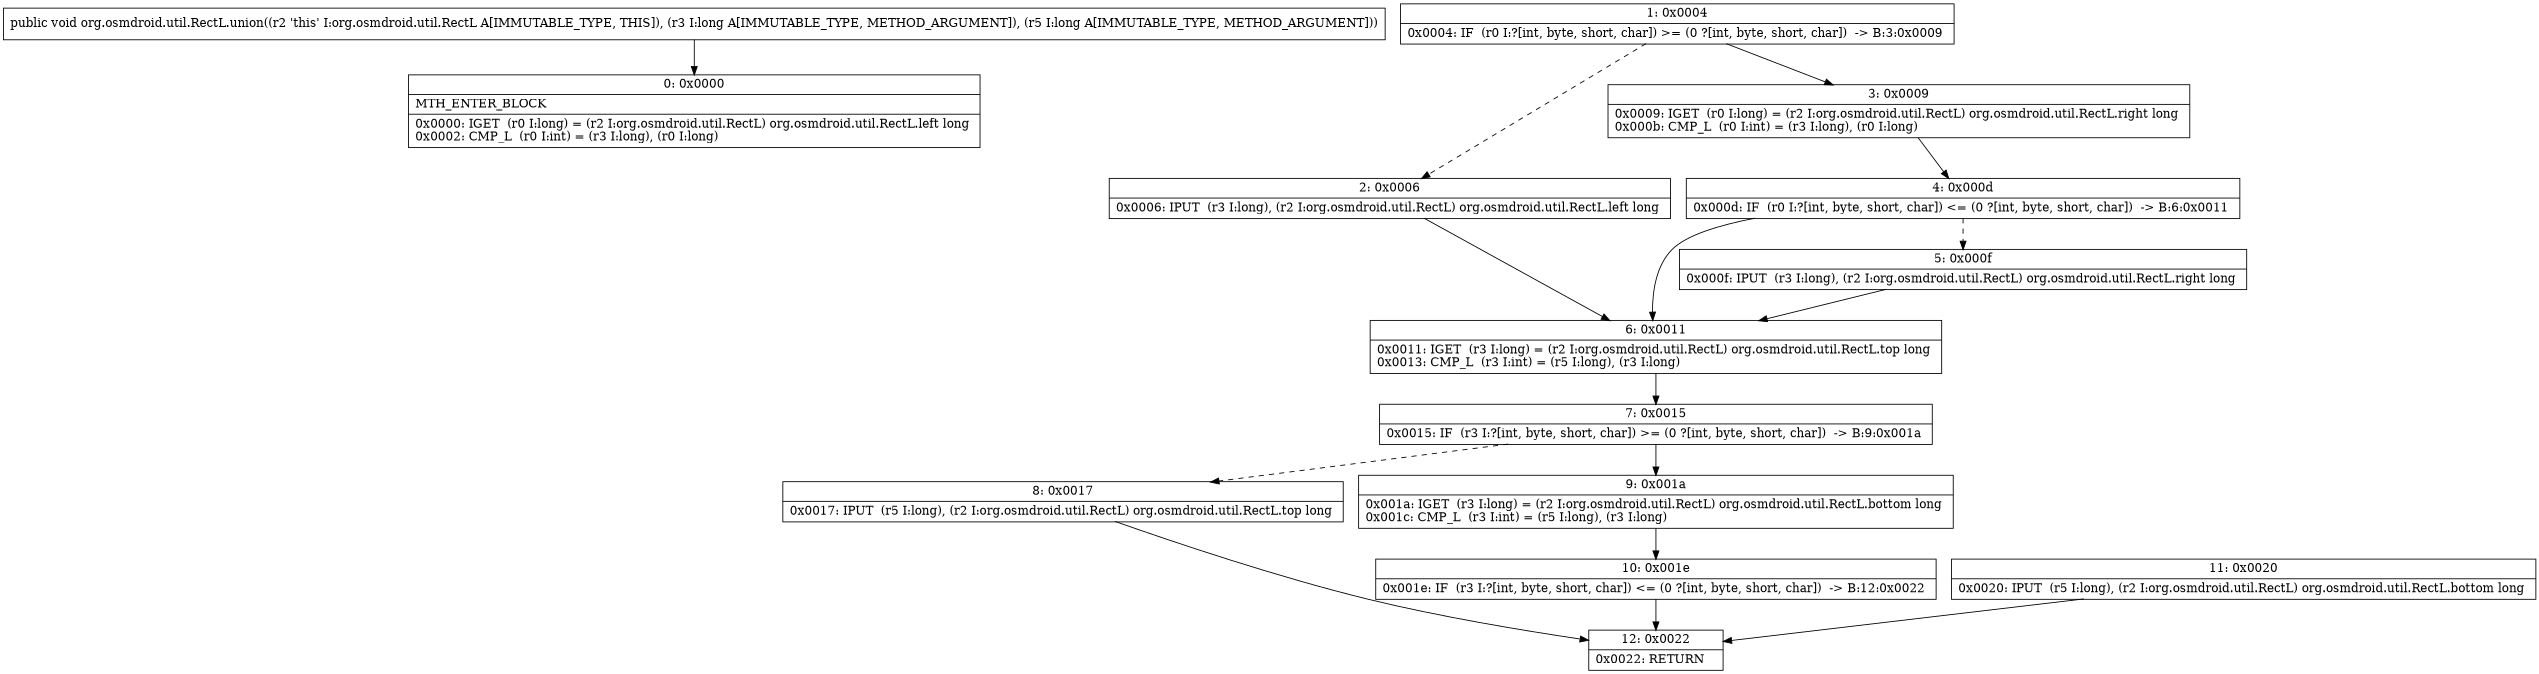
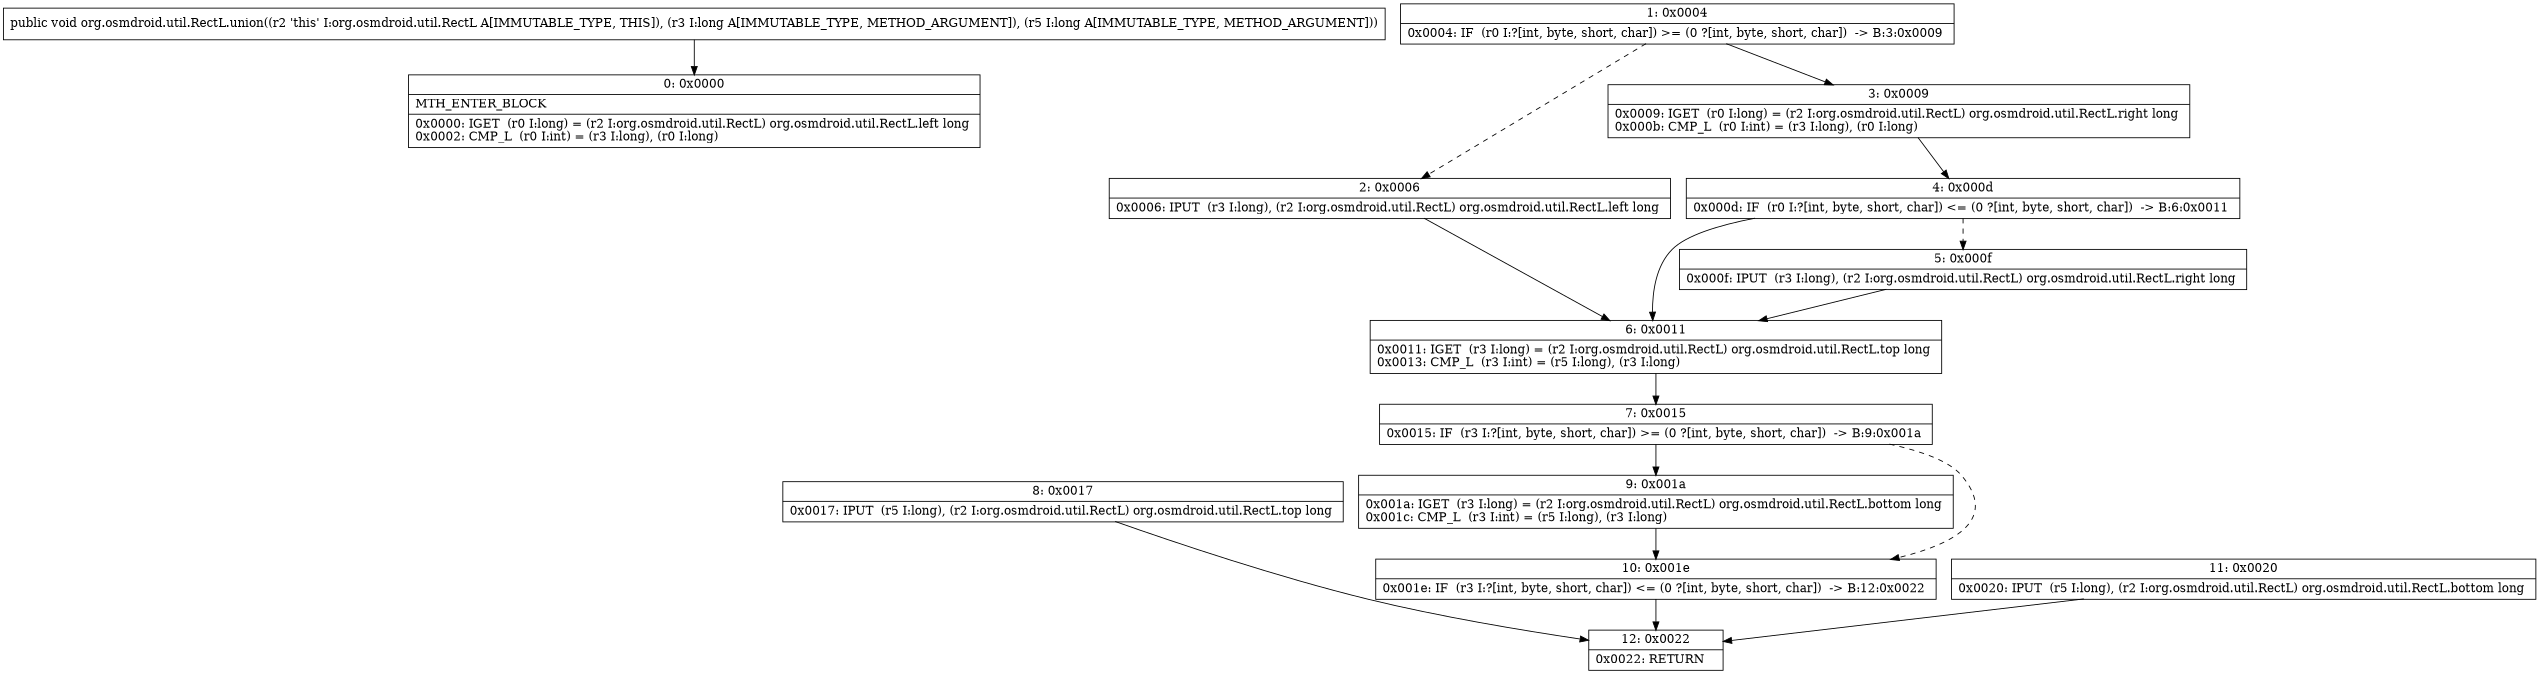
edge "7: 0x0015" -> "8: 0x0017": now "7: 0x0015" -> "10: 0x001e"
